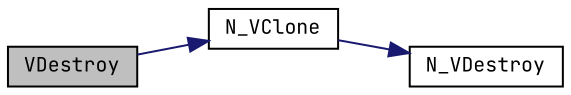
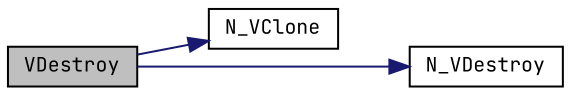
edge "N_VClone" -> "N_VDestroy": now "VDestroy" -> "N_VDestroy"
